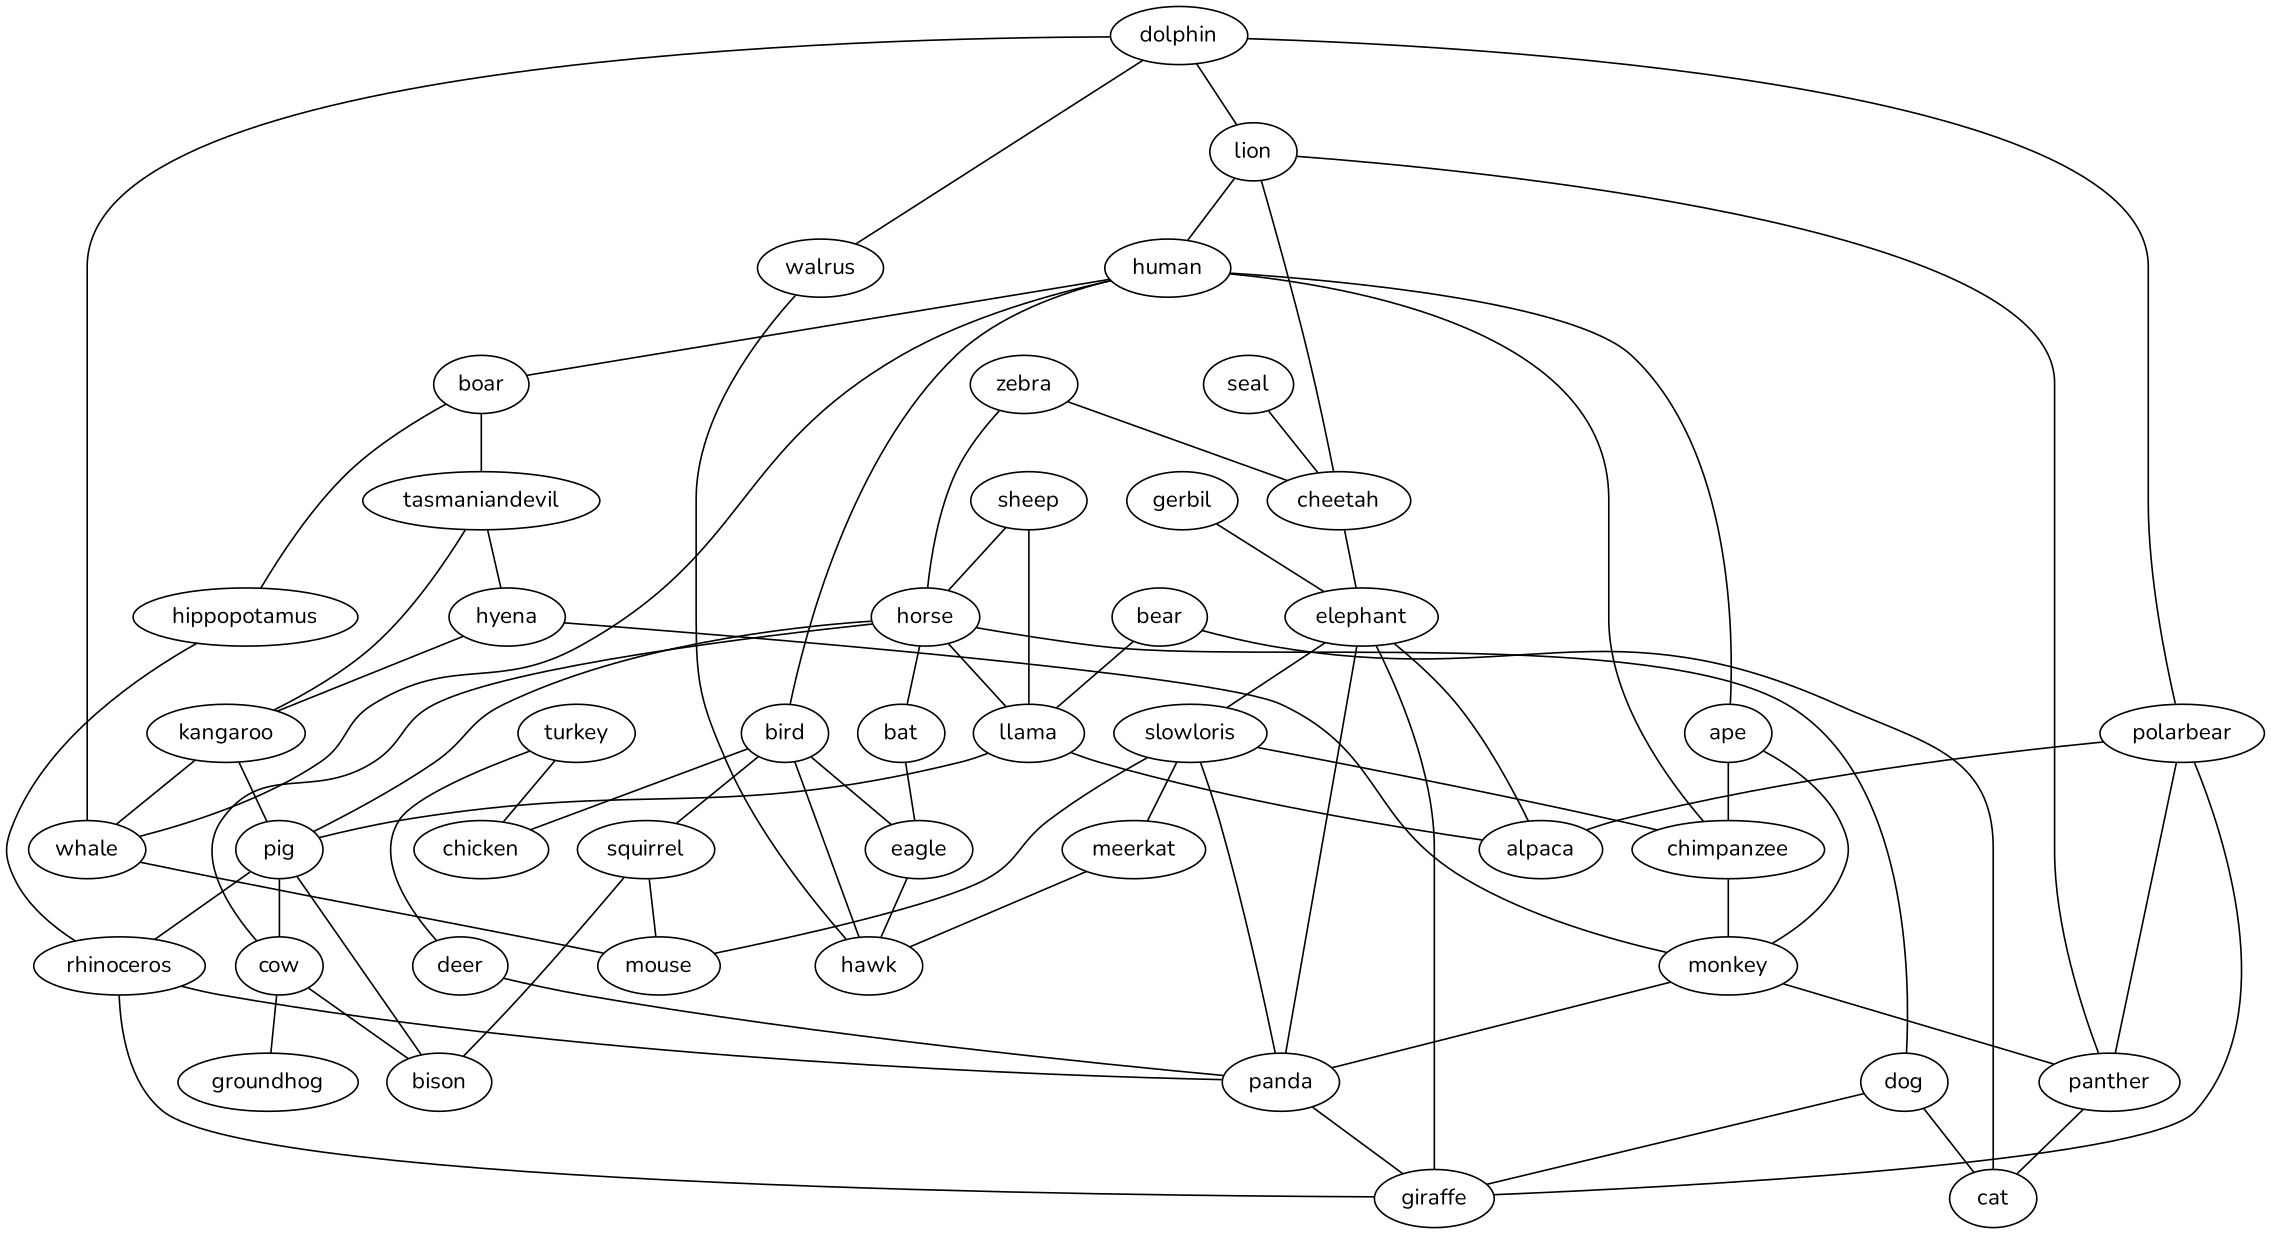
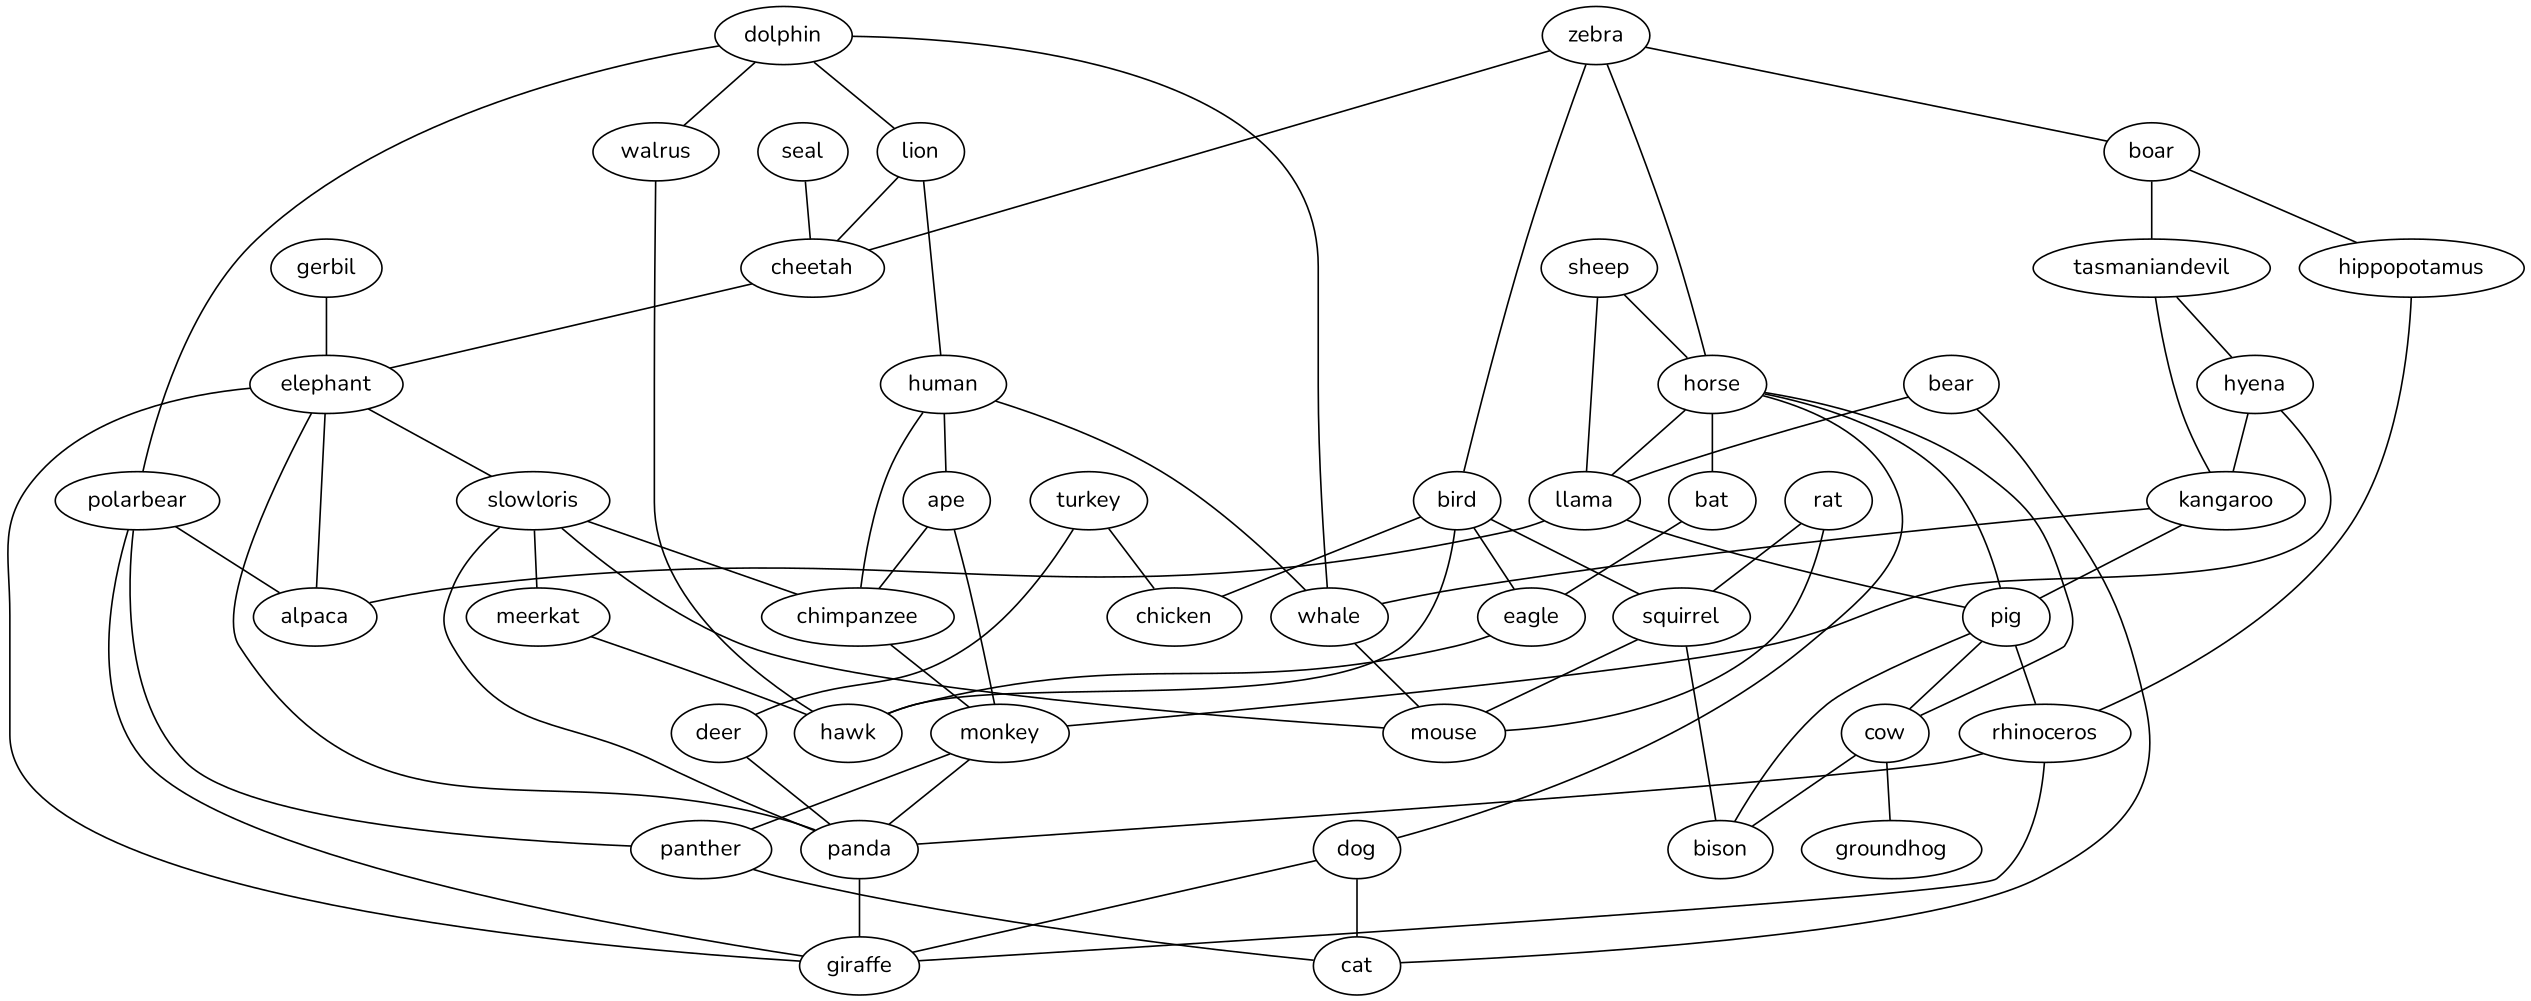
edge "lion" -- "panther": removed
edge "human" -- "boar": now "zebra" -- "boar"
edge "human" -- "bird": now "zebra" -- "bird"
node "rat": added
